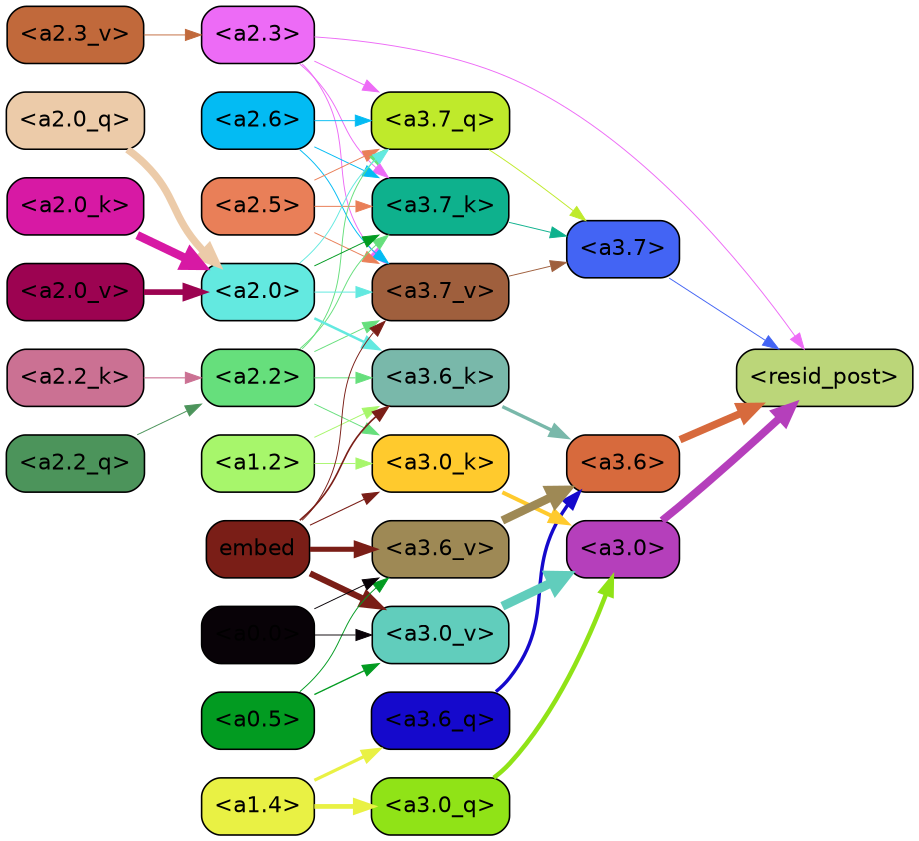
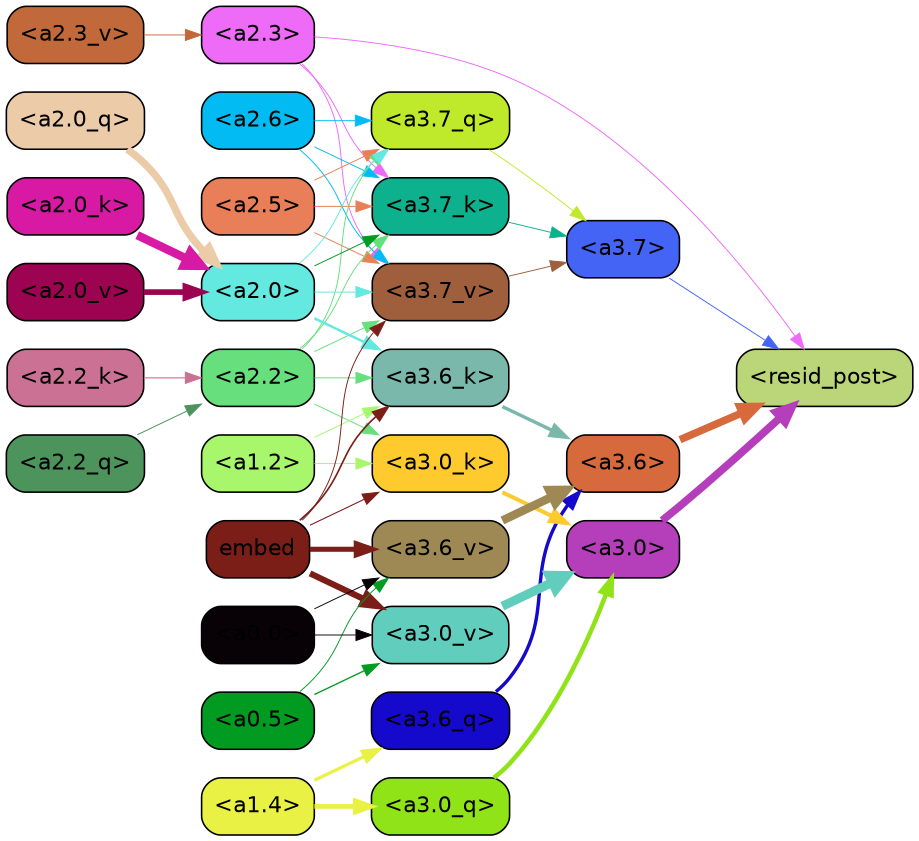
edge "<a2.3>" -> "<a3.7_q>": removed
